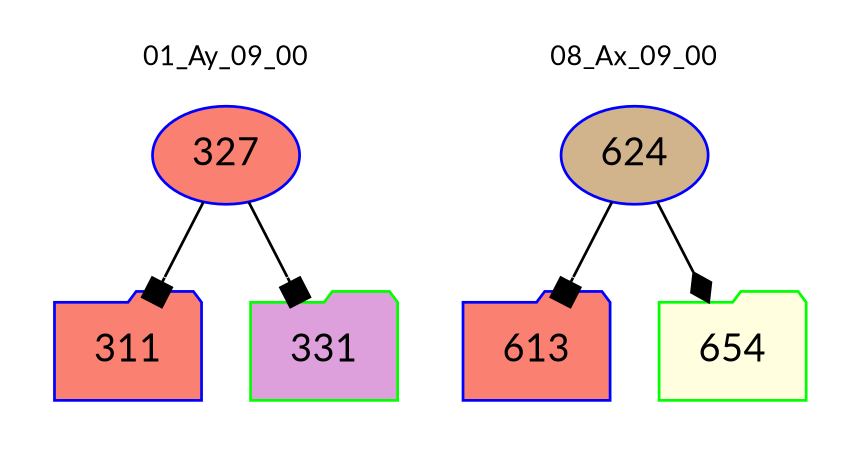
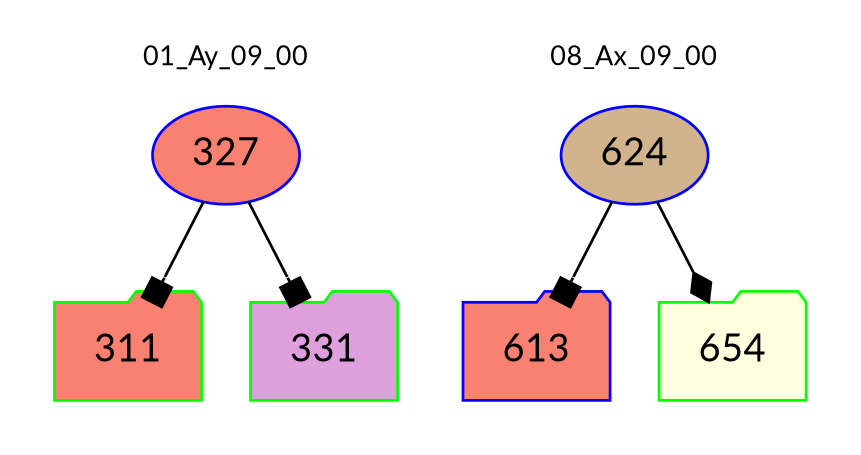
node "311": color blue -> green
